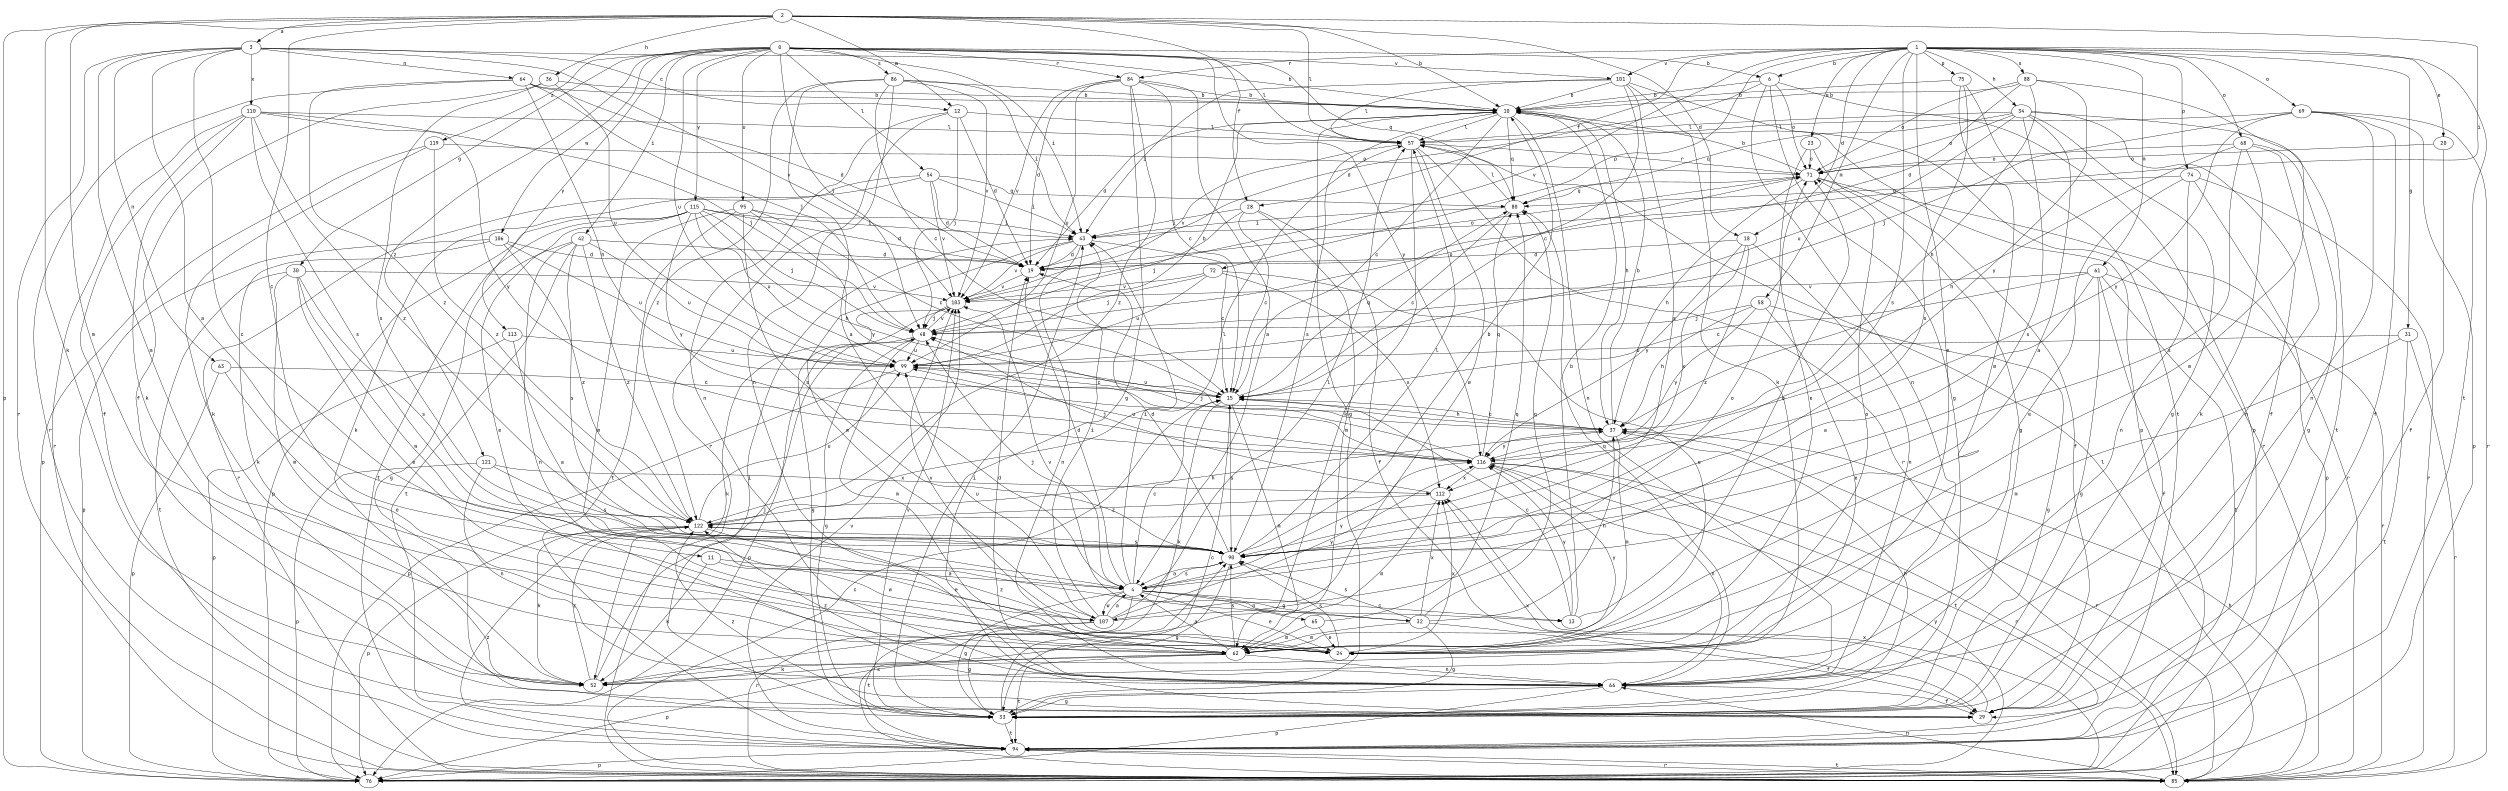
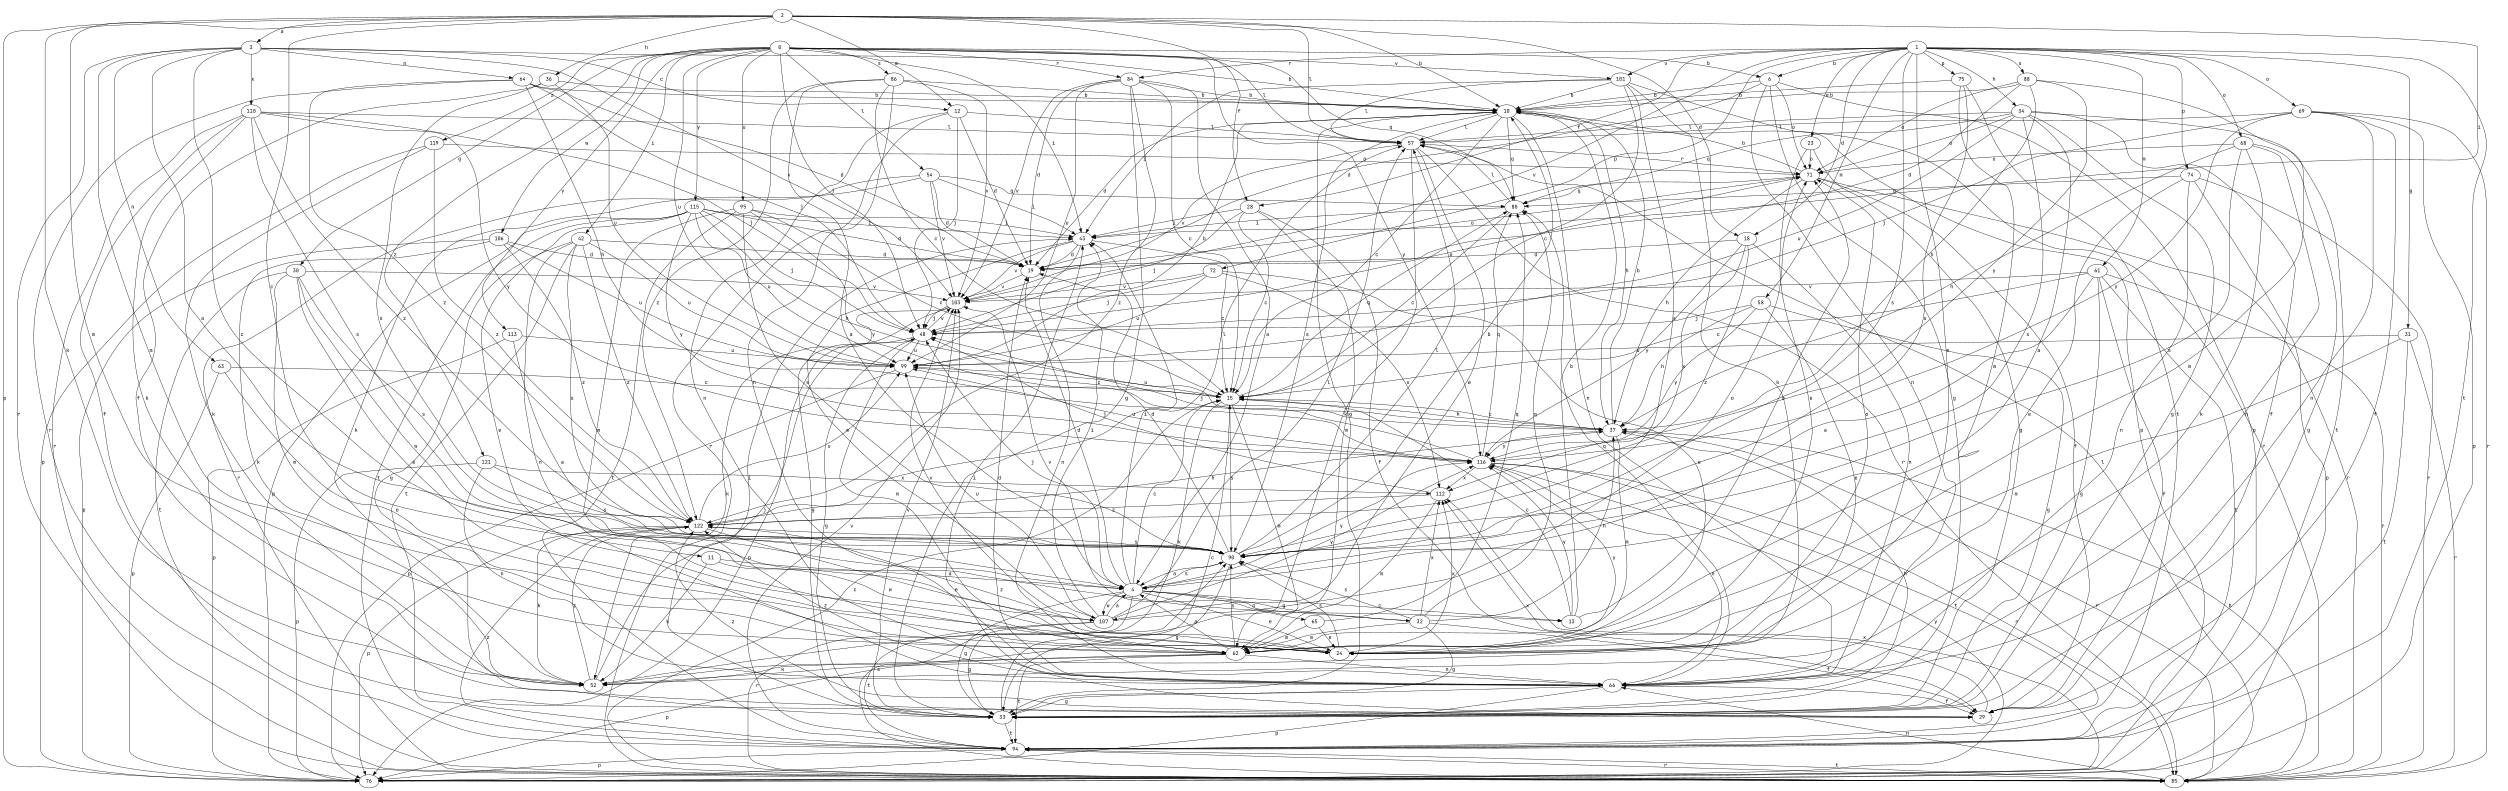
edge "86" -> "43": removed, label "i"
node "20": removed
